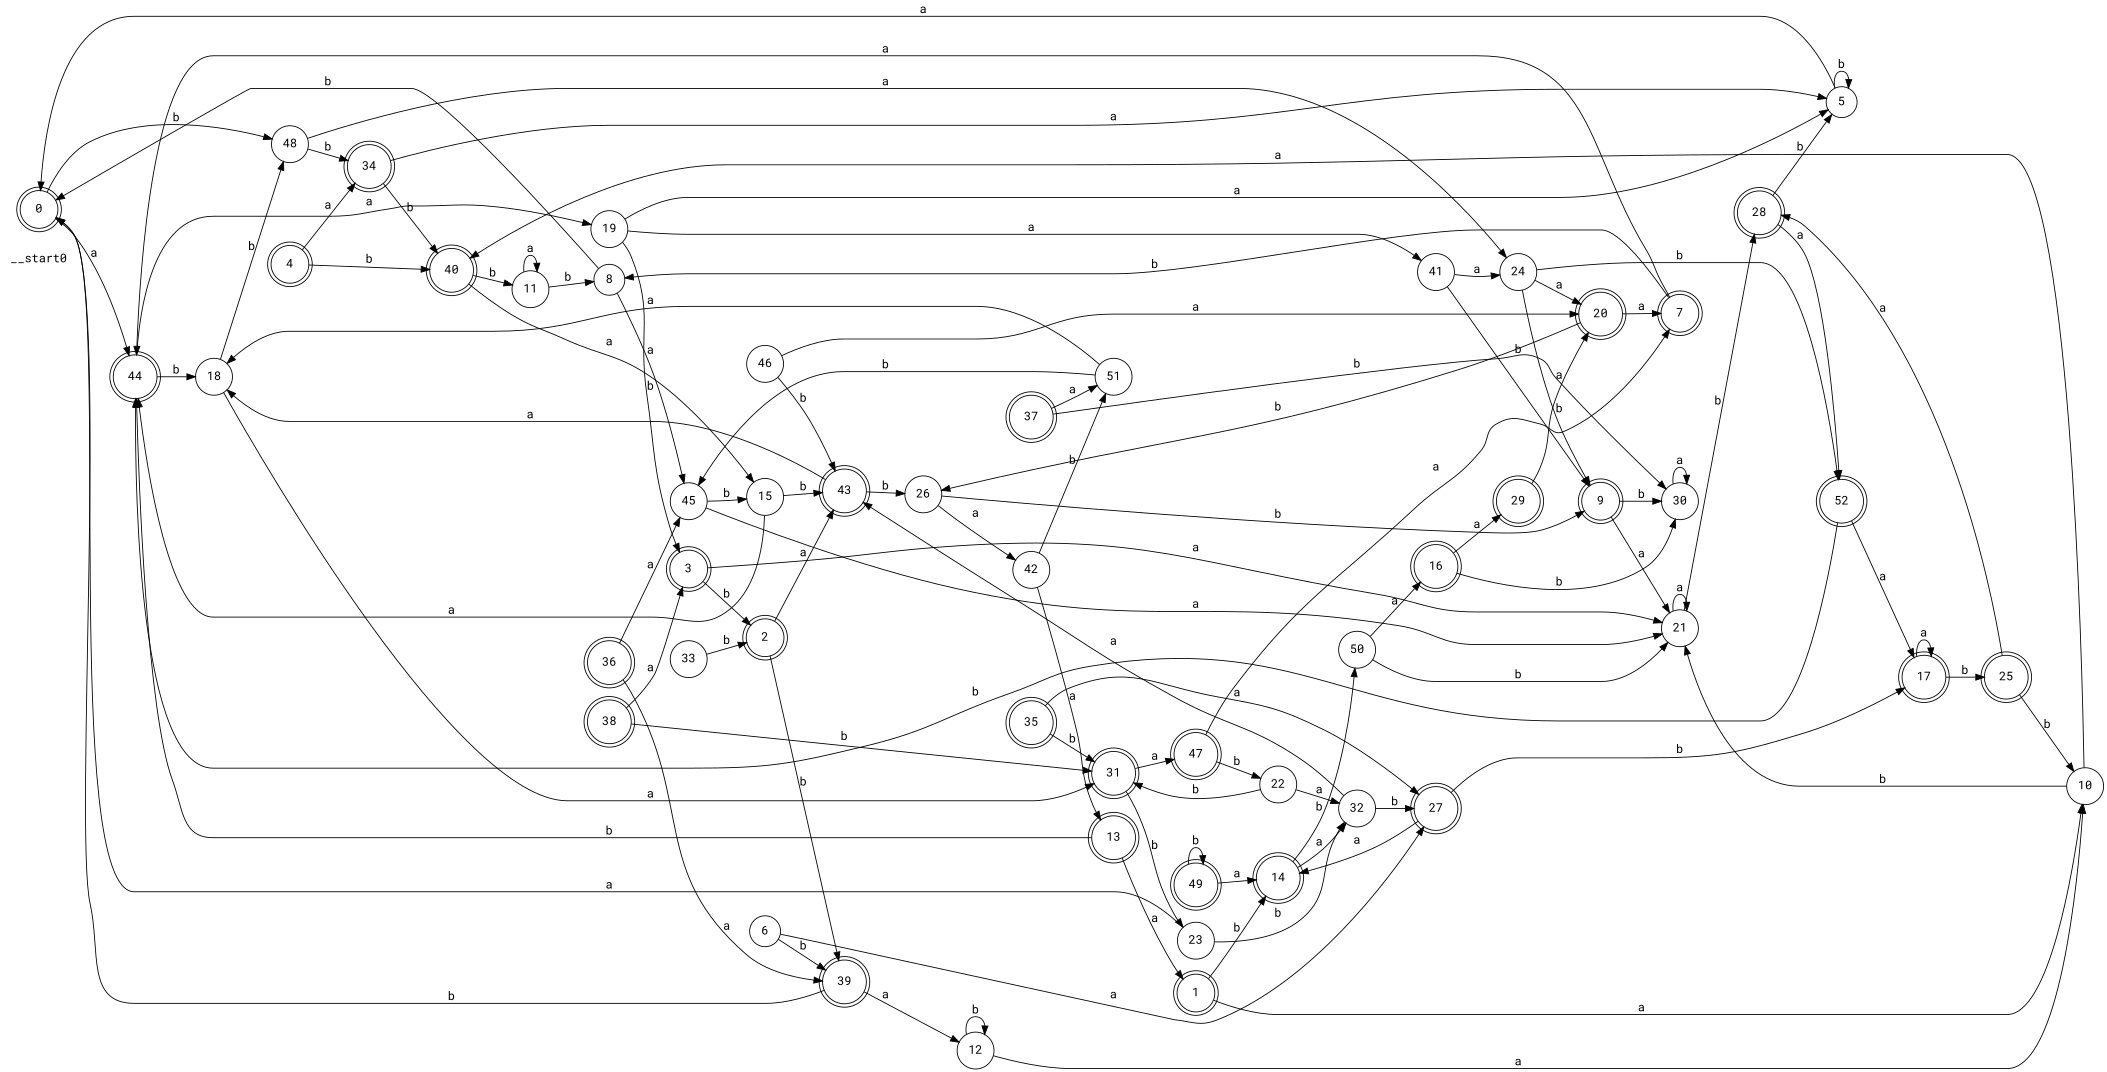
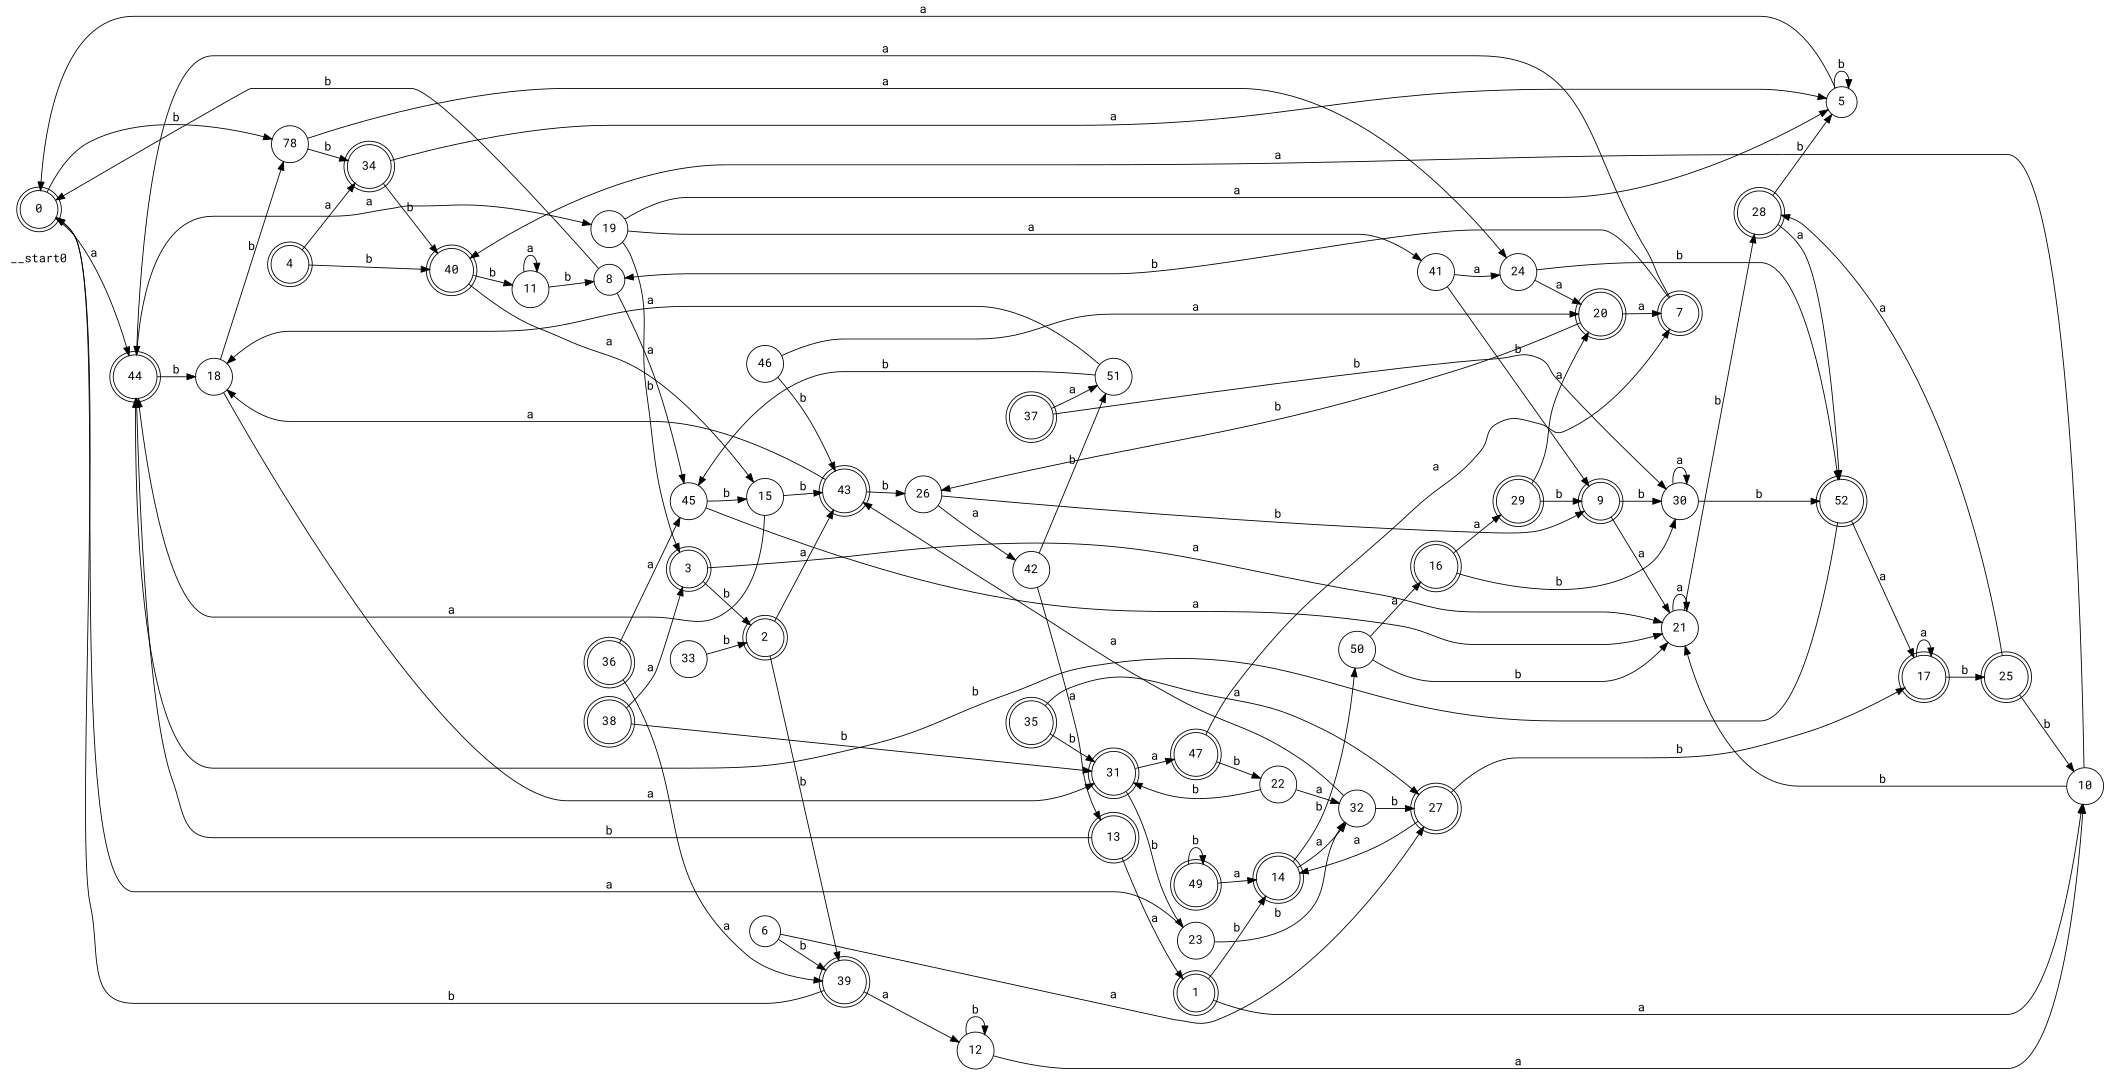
node "48": label "48" -> "78"
edge "24" -> "9": now "29" -> "9"
edge "30" -> "52": added, label "b"
